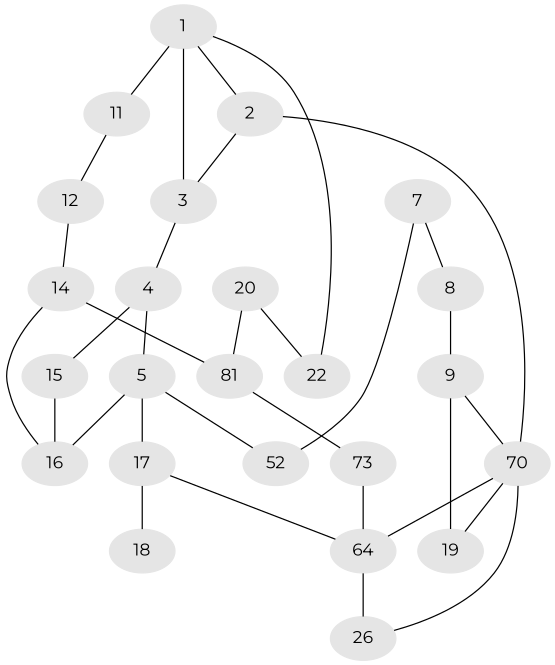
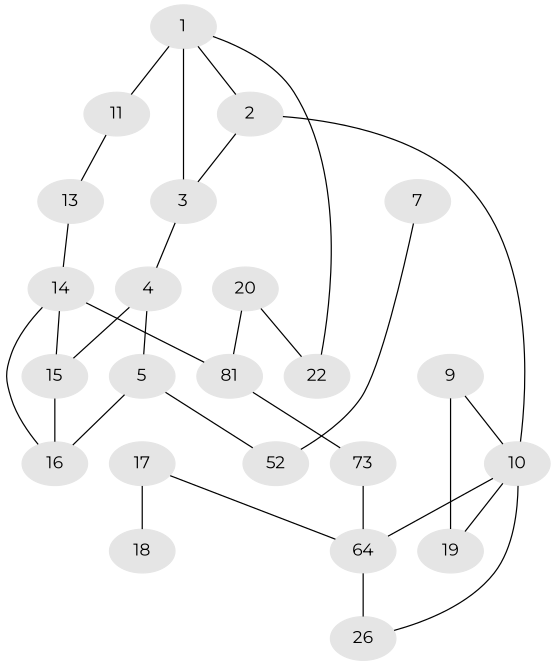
node "12": label "12" -> "13"
node "8": removed
edge "14" -- "15": added
edge "5" -- "17": removed
node "70": label "70" -> "10"
